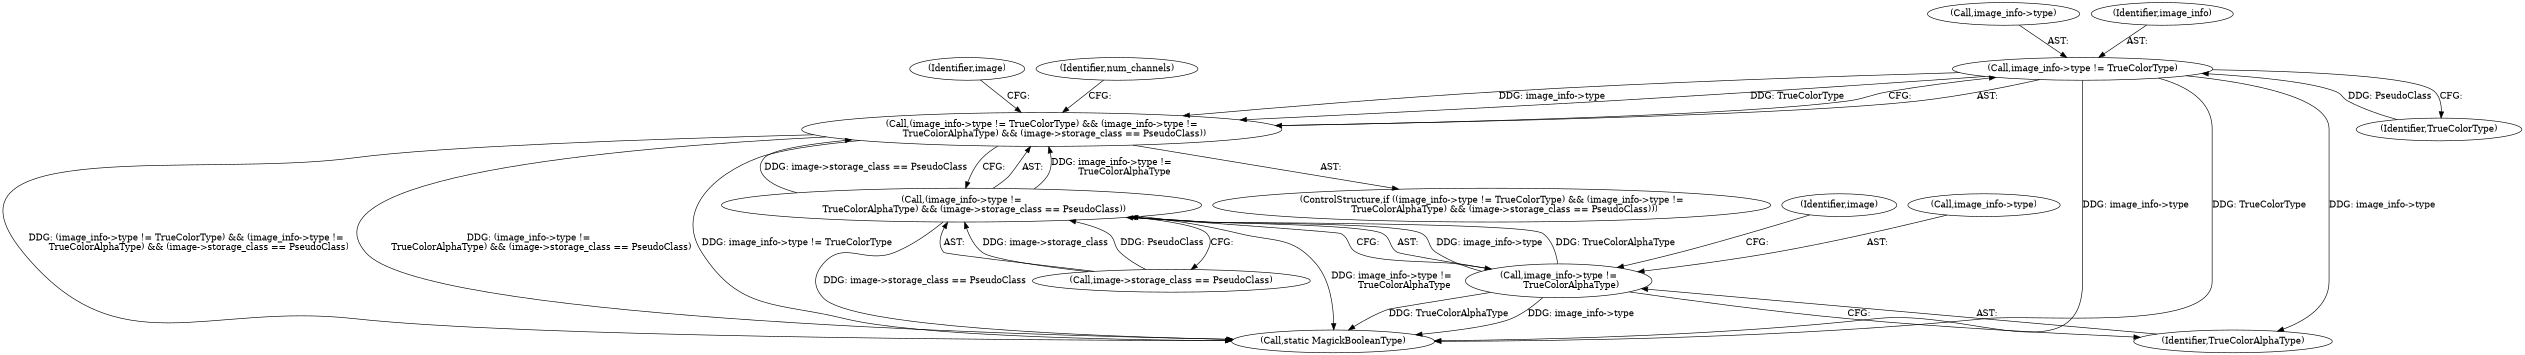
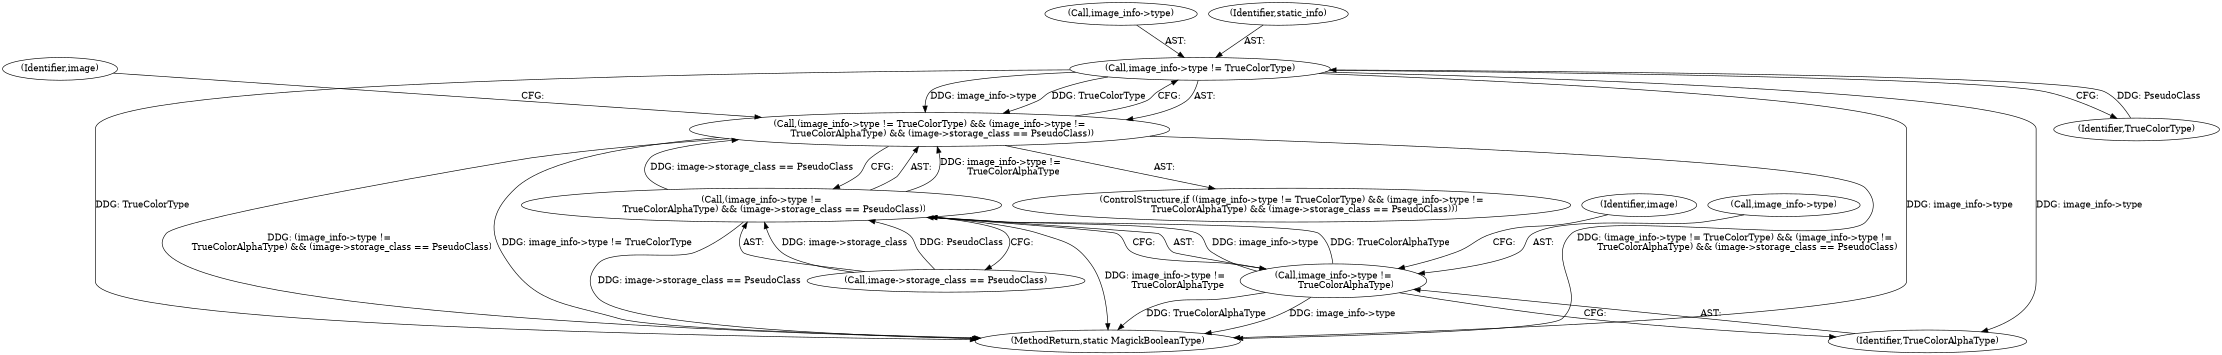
node "(Identifier,image_info)": label "(Identifier,image_info)" -> "(Identifier,static_info)"
node "(Identifier,num_channels)": removed
node "(Call,static MagickBooleanType)": label "(Call,static MagickBooleanType)" -> "(MethodReturn,static MagickBooleanType)"
